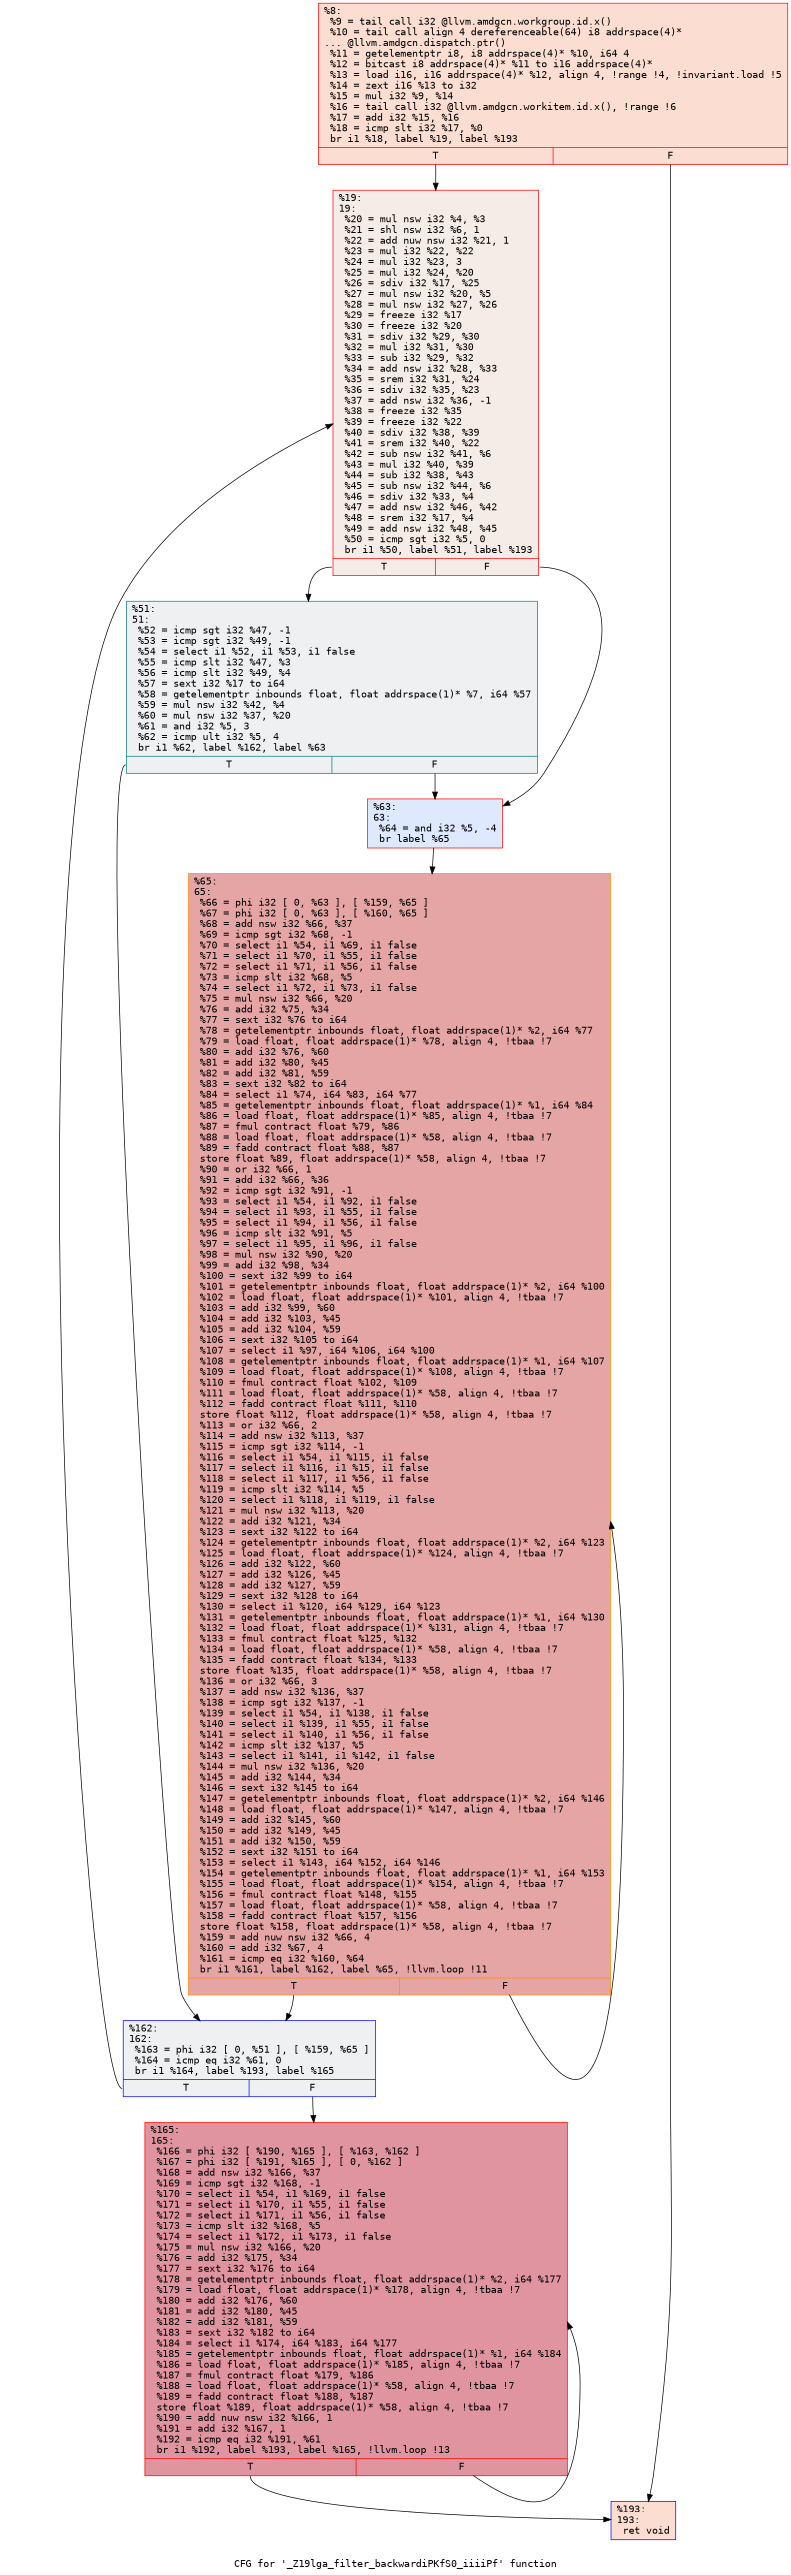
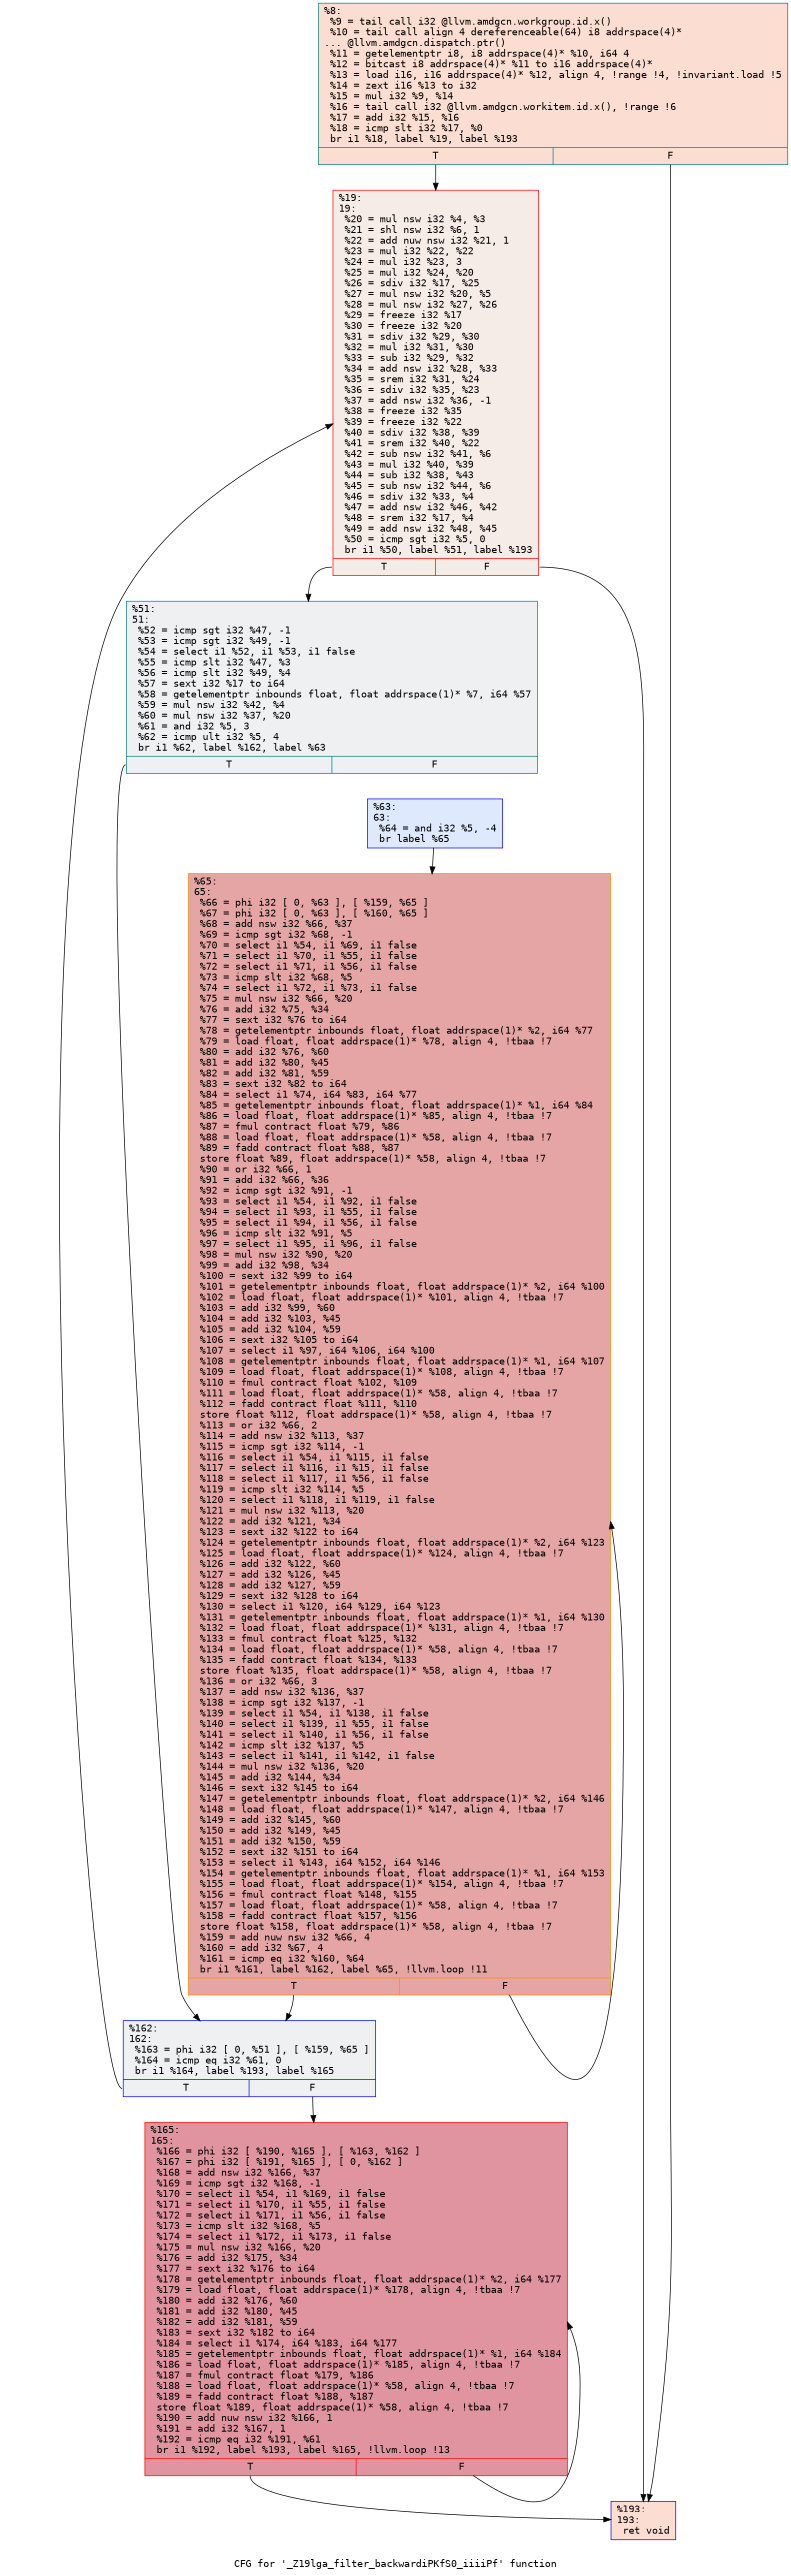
node "%8:": color red -> teal
edge "%19:" -> "%63:": now "%19:" -> "%193:"
edge "%51:" -> "%63:": removed
node "%63:": color red -> blue
